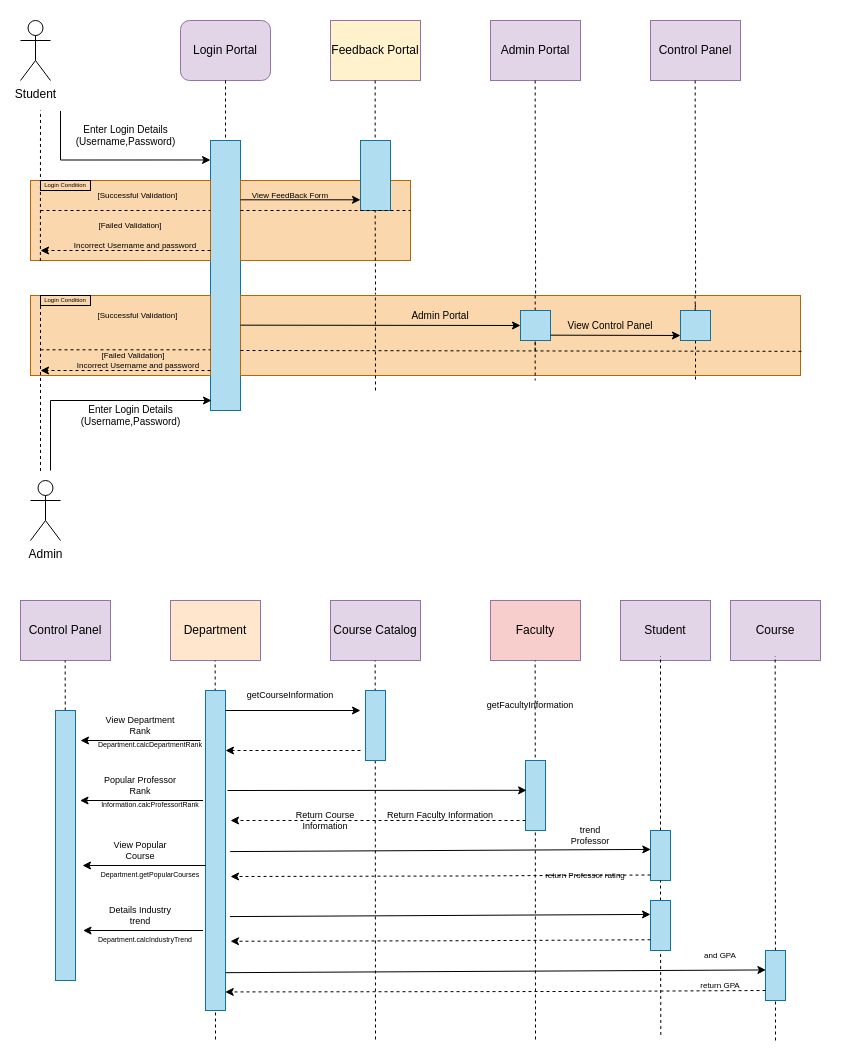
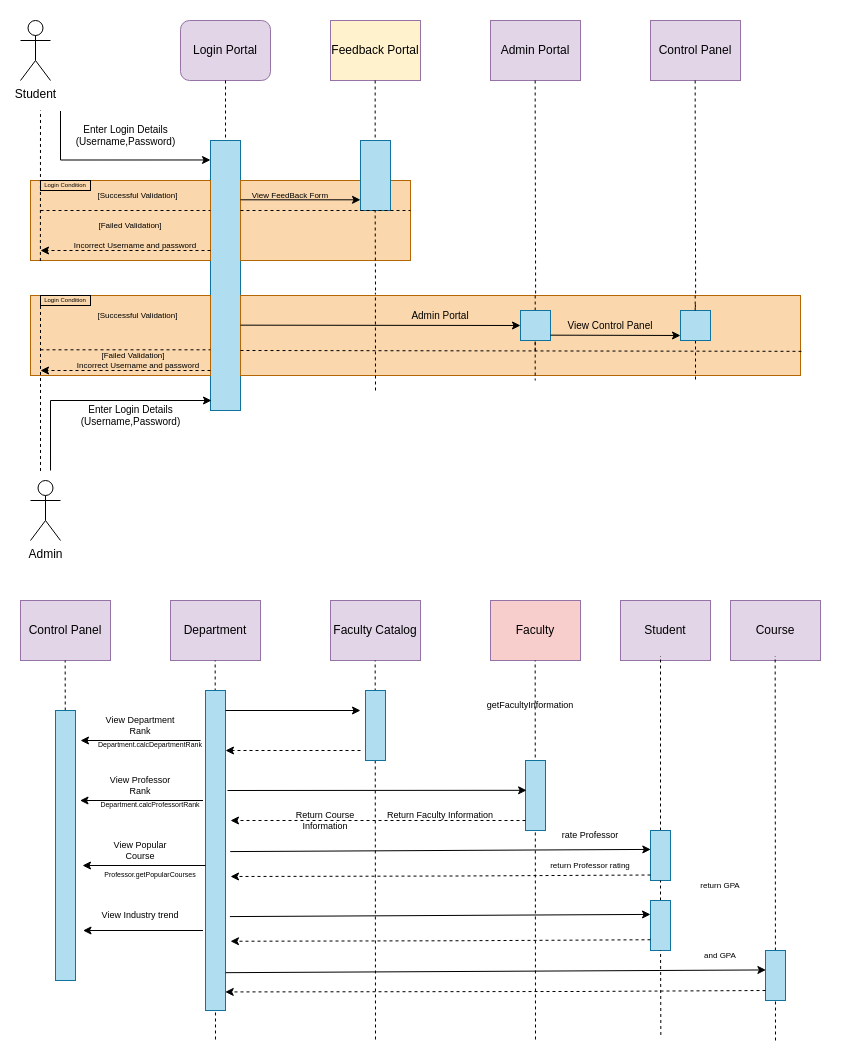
node "Department": fillcolor #ffe6cc -> #e1d5e7
node "Course Catalog": label "Course Catalog" -> "Faculty Catalog"
node "getCourseInformation": removed
node "Popular Professor Rank": label "Popular Professor Rank" -> "View Professor Rank"
node "Information.calcProfessortRank": label "Information.calcProfessortRank" -> "Department.calcProfessortRank"
node "trend Professor": label "trend Professor" -> "rate Professor"
node "Department.getPopularCourses": label "Department.getPopularCourses" -> "Professor.getPopularCourses"
node "return Professor rating": moved (586, 876) -> (591, 866)
node "Details Industry trend": label "Details Industry trend" -> "View Industry trend"
node "Department.calcIndustryTrend": removed
node "return GPA": moved (721, 986) -> (721, 886)
